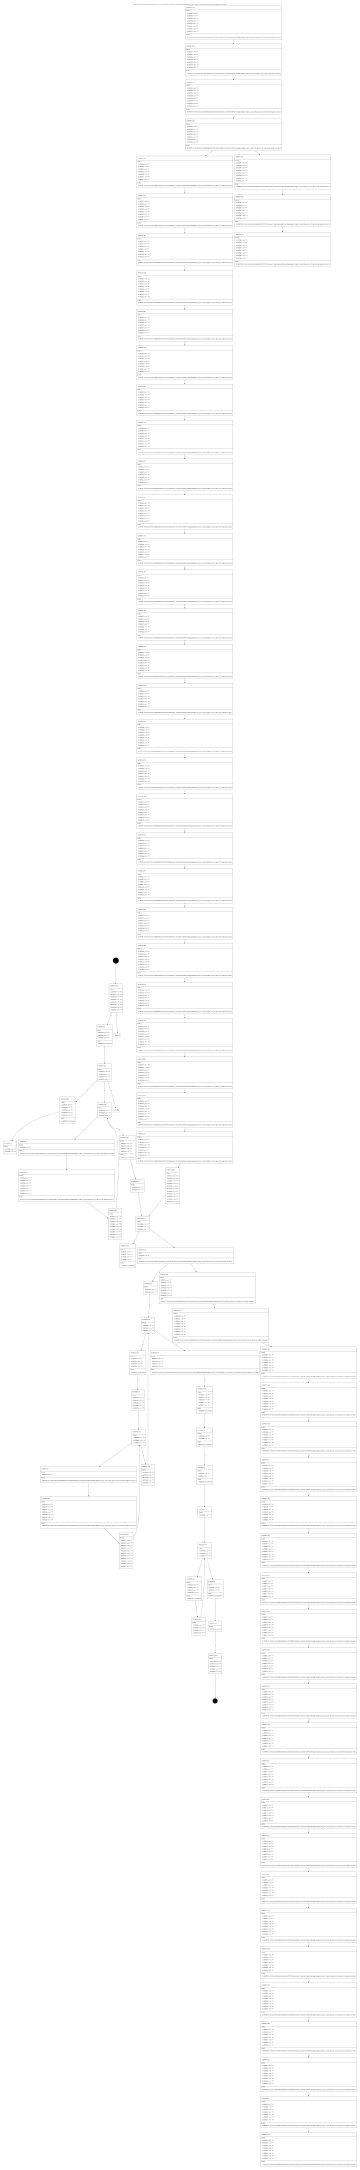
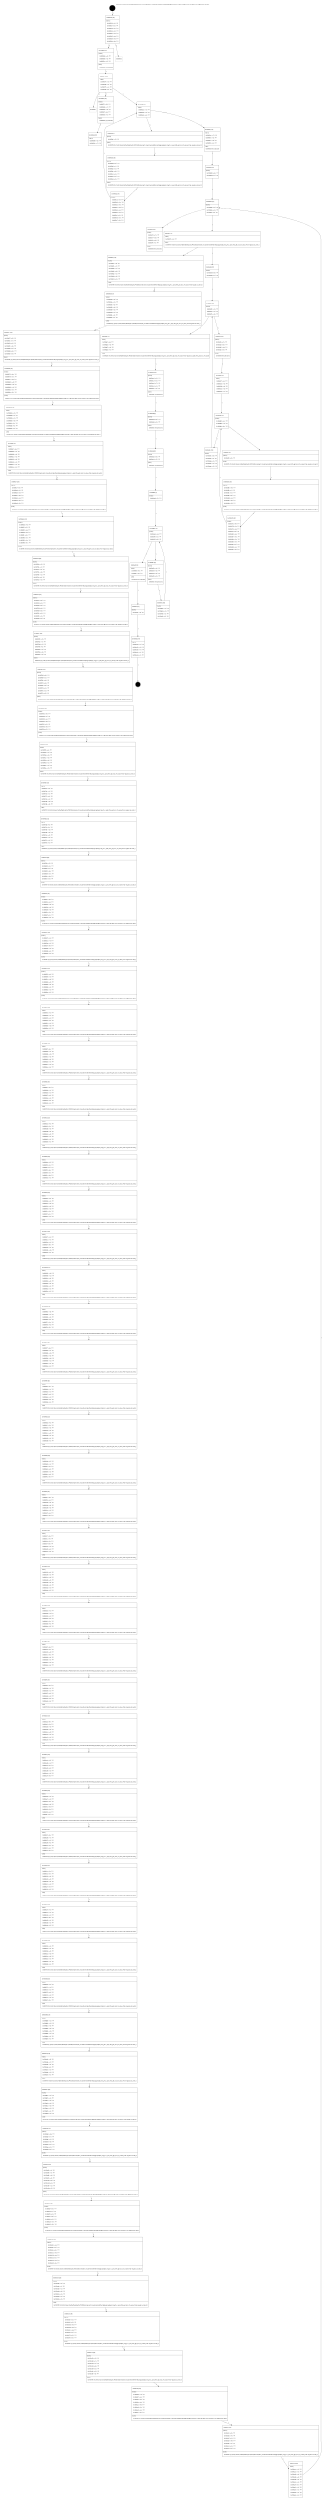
edge "0x109963 [28]" -> "0x1099db [28]": now "0x1099bb [32]" -> "0x1099db [28]"
node "0x1098eb [28]": added
